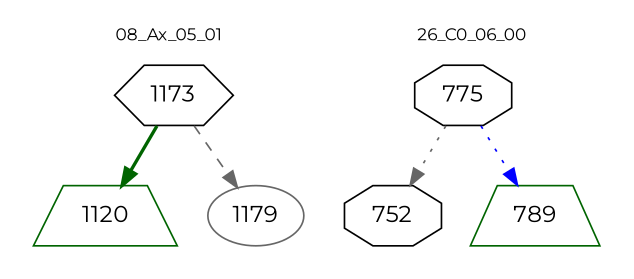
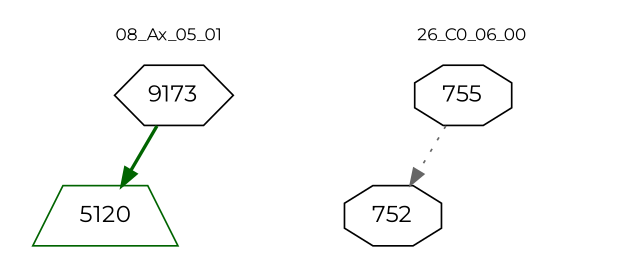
node "1173": label "1173" -> "9173"
node "775": label "775" -> "755"
node "1120": label "1120" -> "5120"
node "1179": removed
node "789": removed
